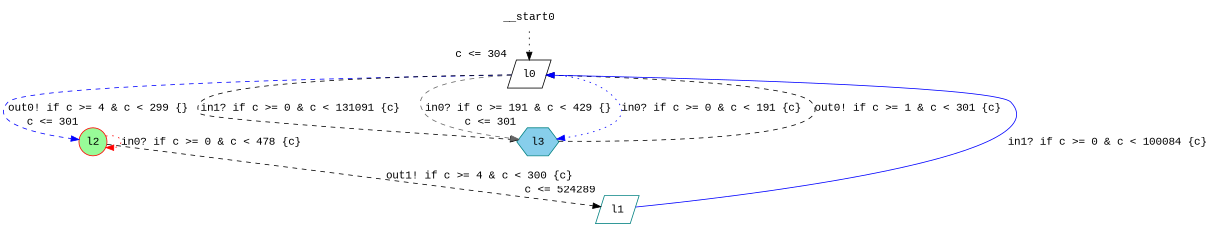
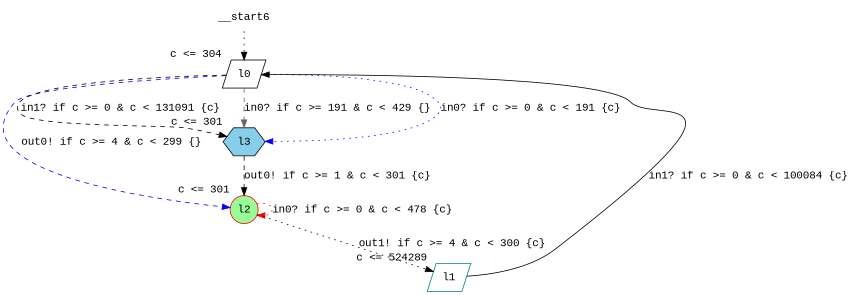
node "__start0": label "__start0" -> "__start6"
edge "l1 c <= 524289" -> "l0 c <= 304": color blue -> black
edge "l3 c <= 301" -> "l0 c <= 304": now "l3 c <= 301" -> "l2 c <= 301"
node "l3 c <= 301": color teal -> black
edge "l2 c <= 301" -> "l1 c <= 524289": style dashed -> dotted
